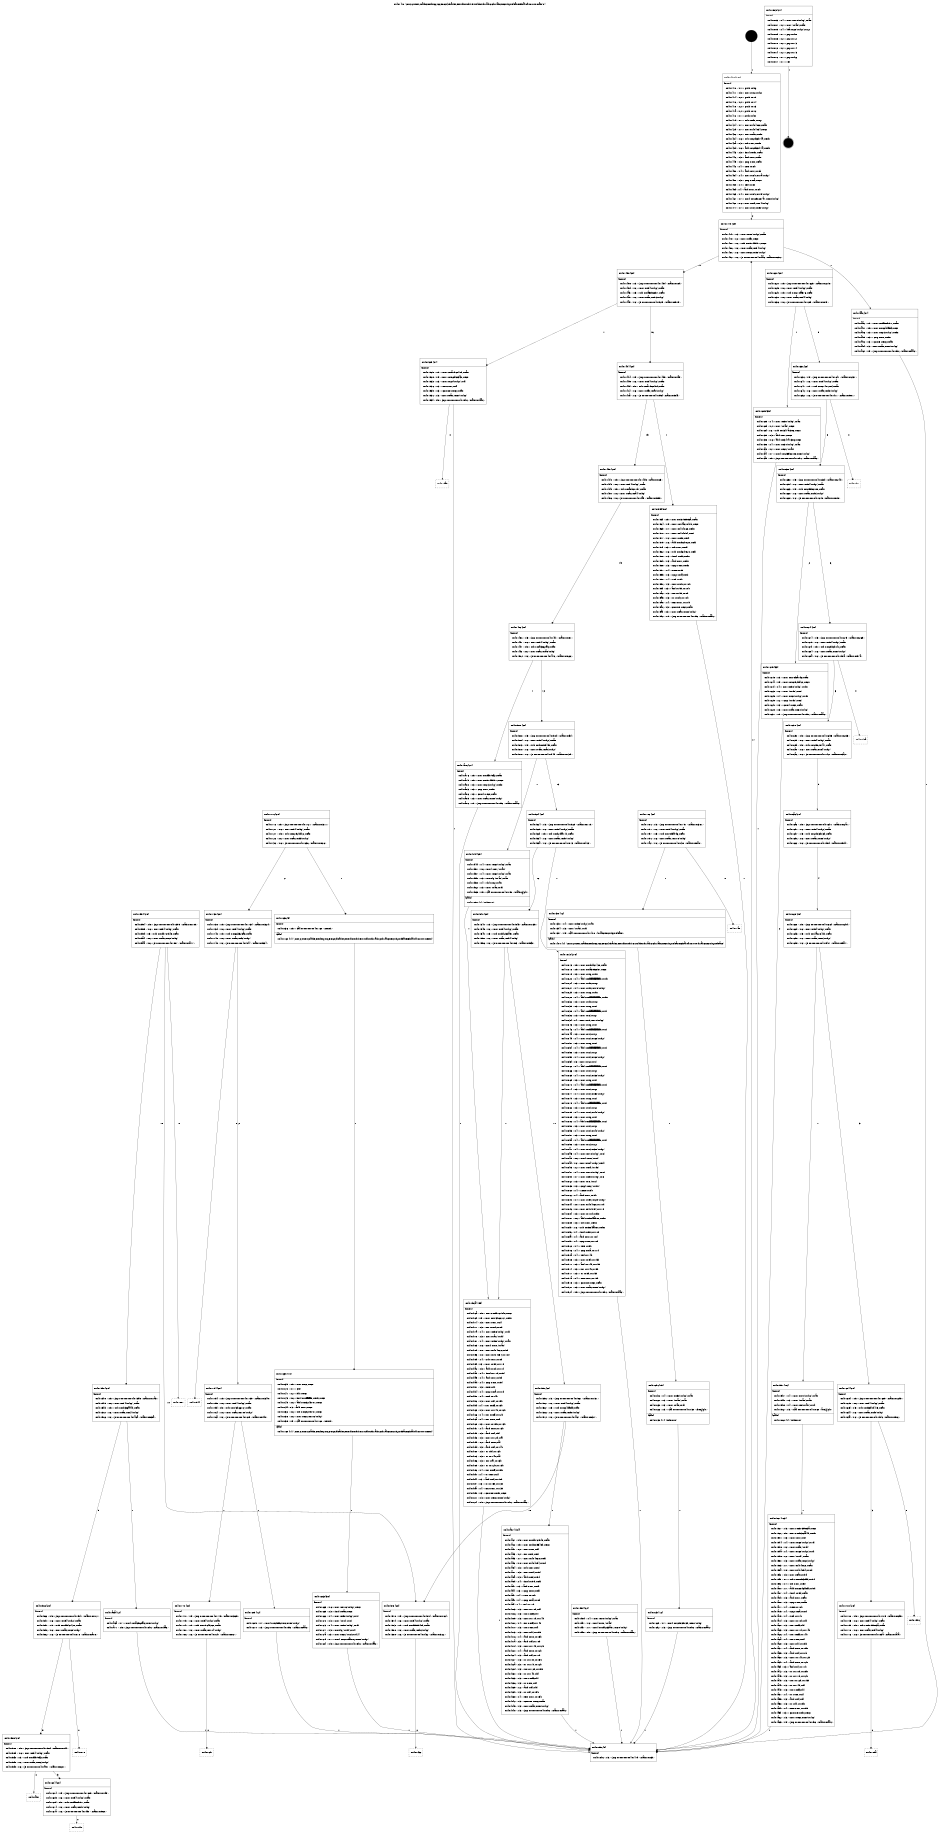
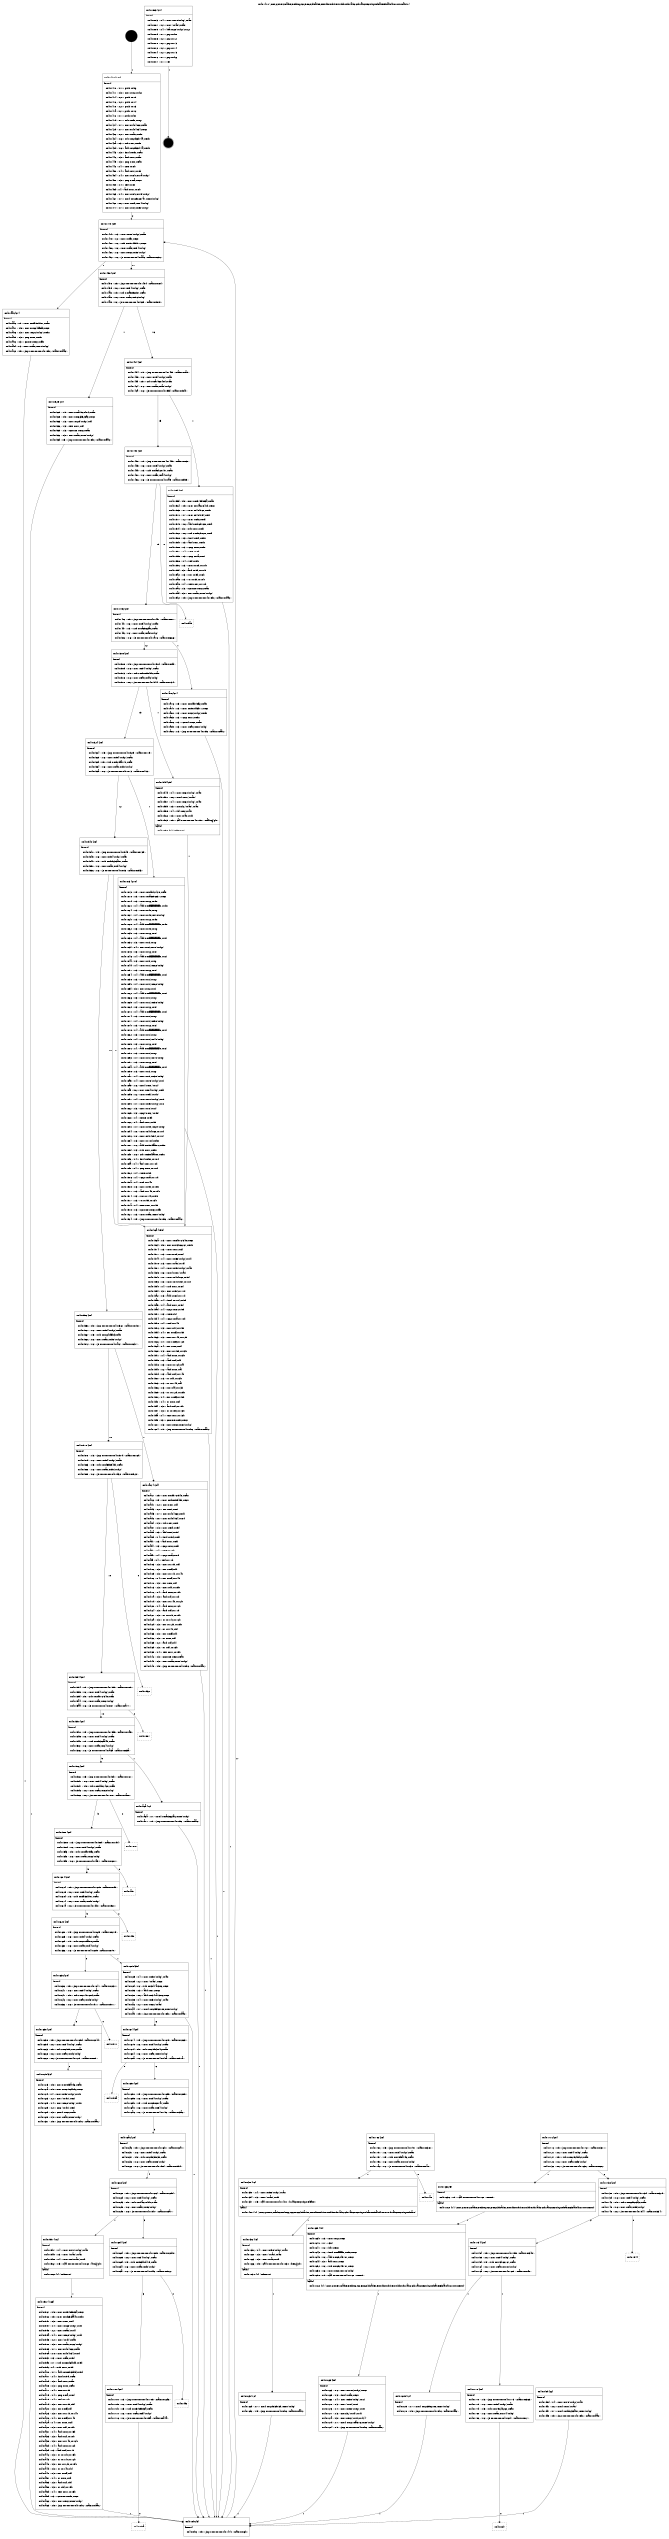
edge "0x401929 [27]" -> "0x401da9": now "0x4014d0 [28]" -> "0x401da9"
edge "0x401658 [28]" -> "0x401674 [28]": now "0x401c89 [39]" -> "0x401674 [28]"
edge "0x401c15 [33]" -> "0x401ebc [5]": removed, label "2"
edge "0x401594 [28]" -> "0x401578 [28]": reversed
edge "0x401754 [28]" -> "0x401770 [28]": arrowhead box -> normal
edge "0x401604 [28]" -> "0x401620 [28]": added, label "9"
